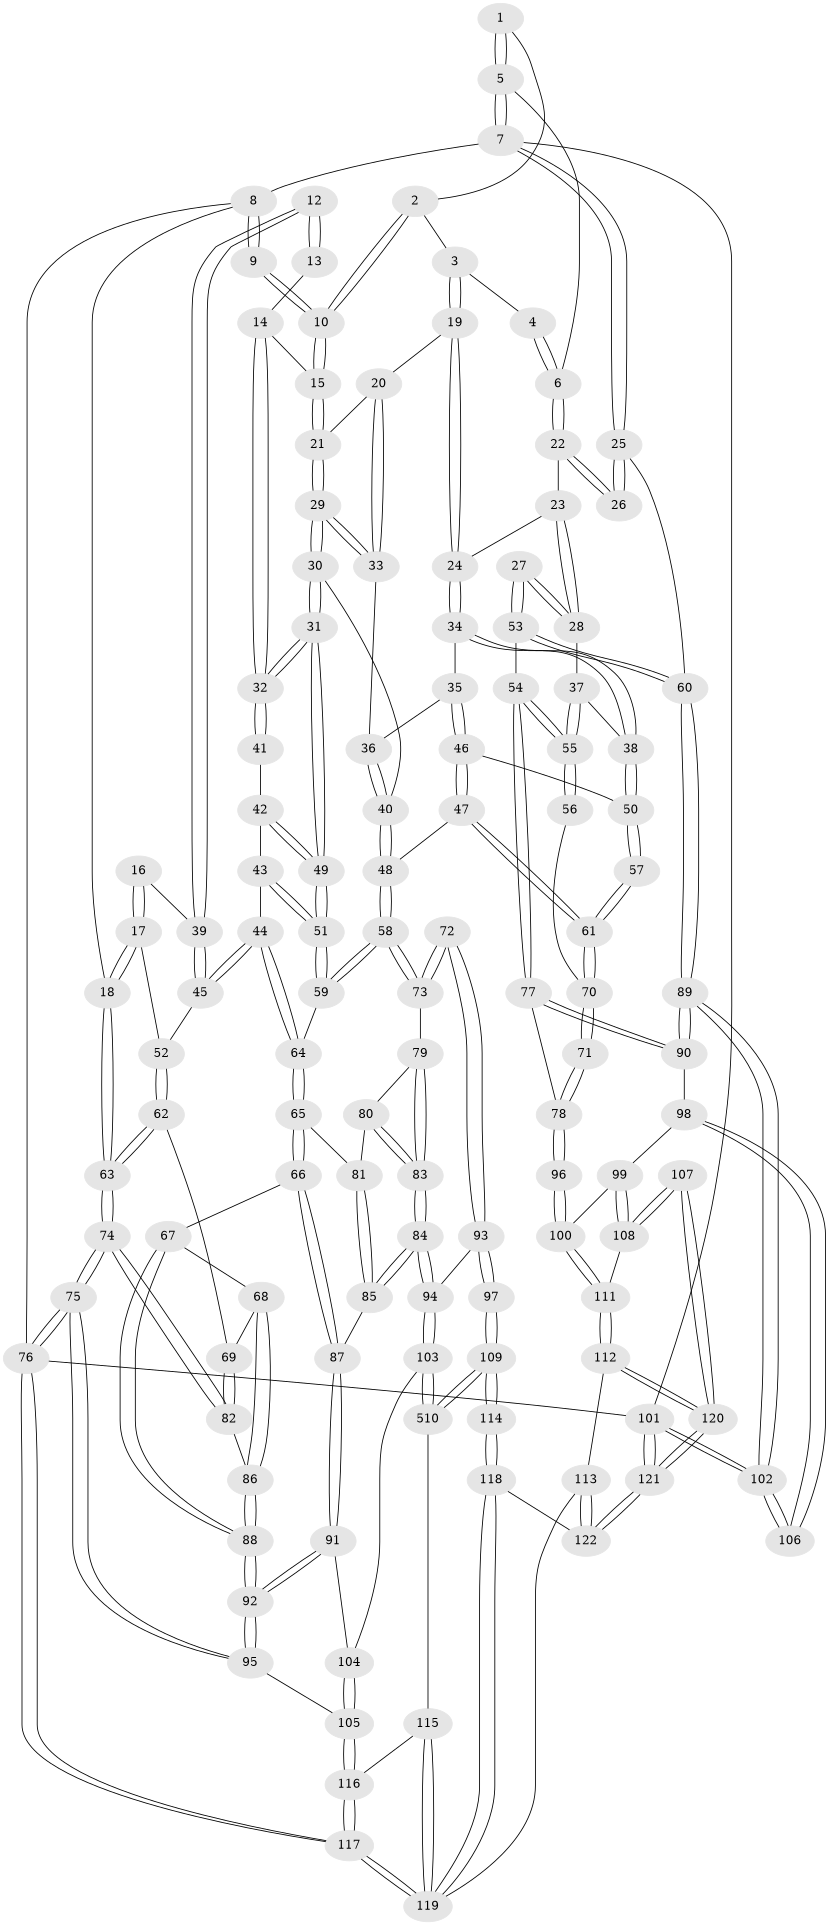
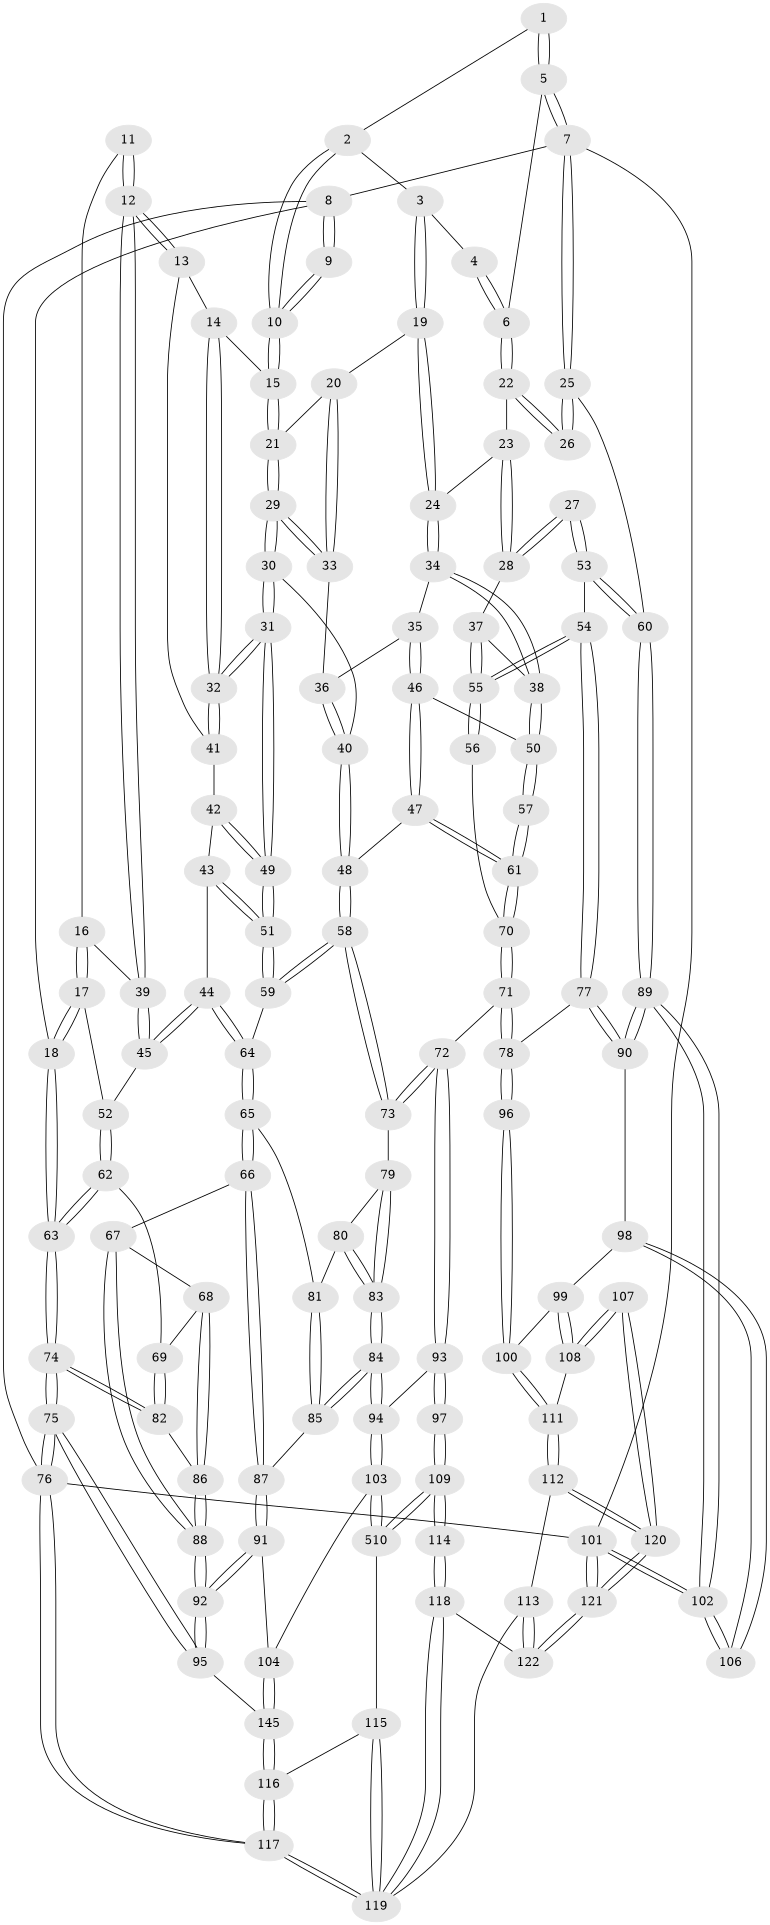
node "11": added
edge "13" -- "41": added
edge "71" -- "72": added
node "105": label "105" -> "145"
